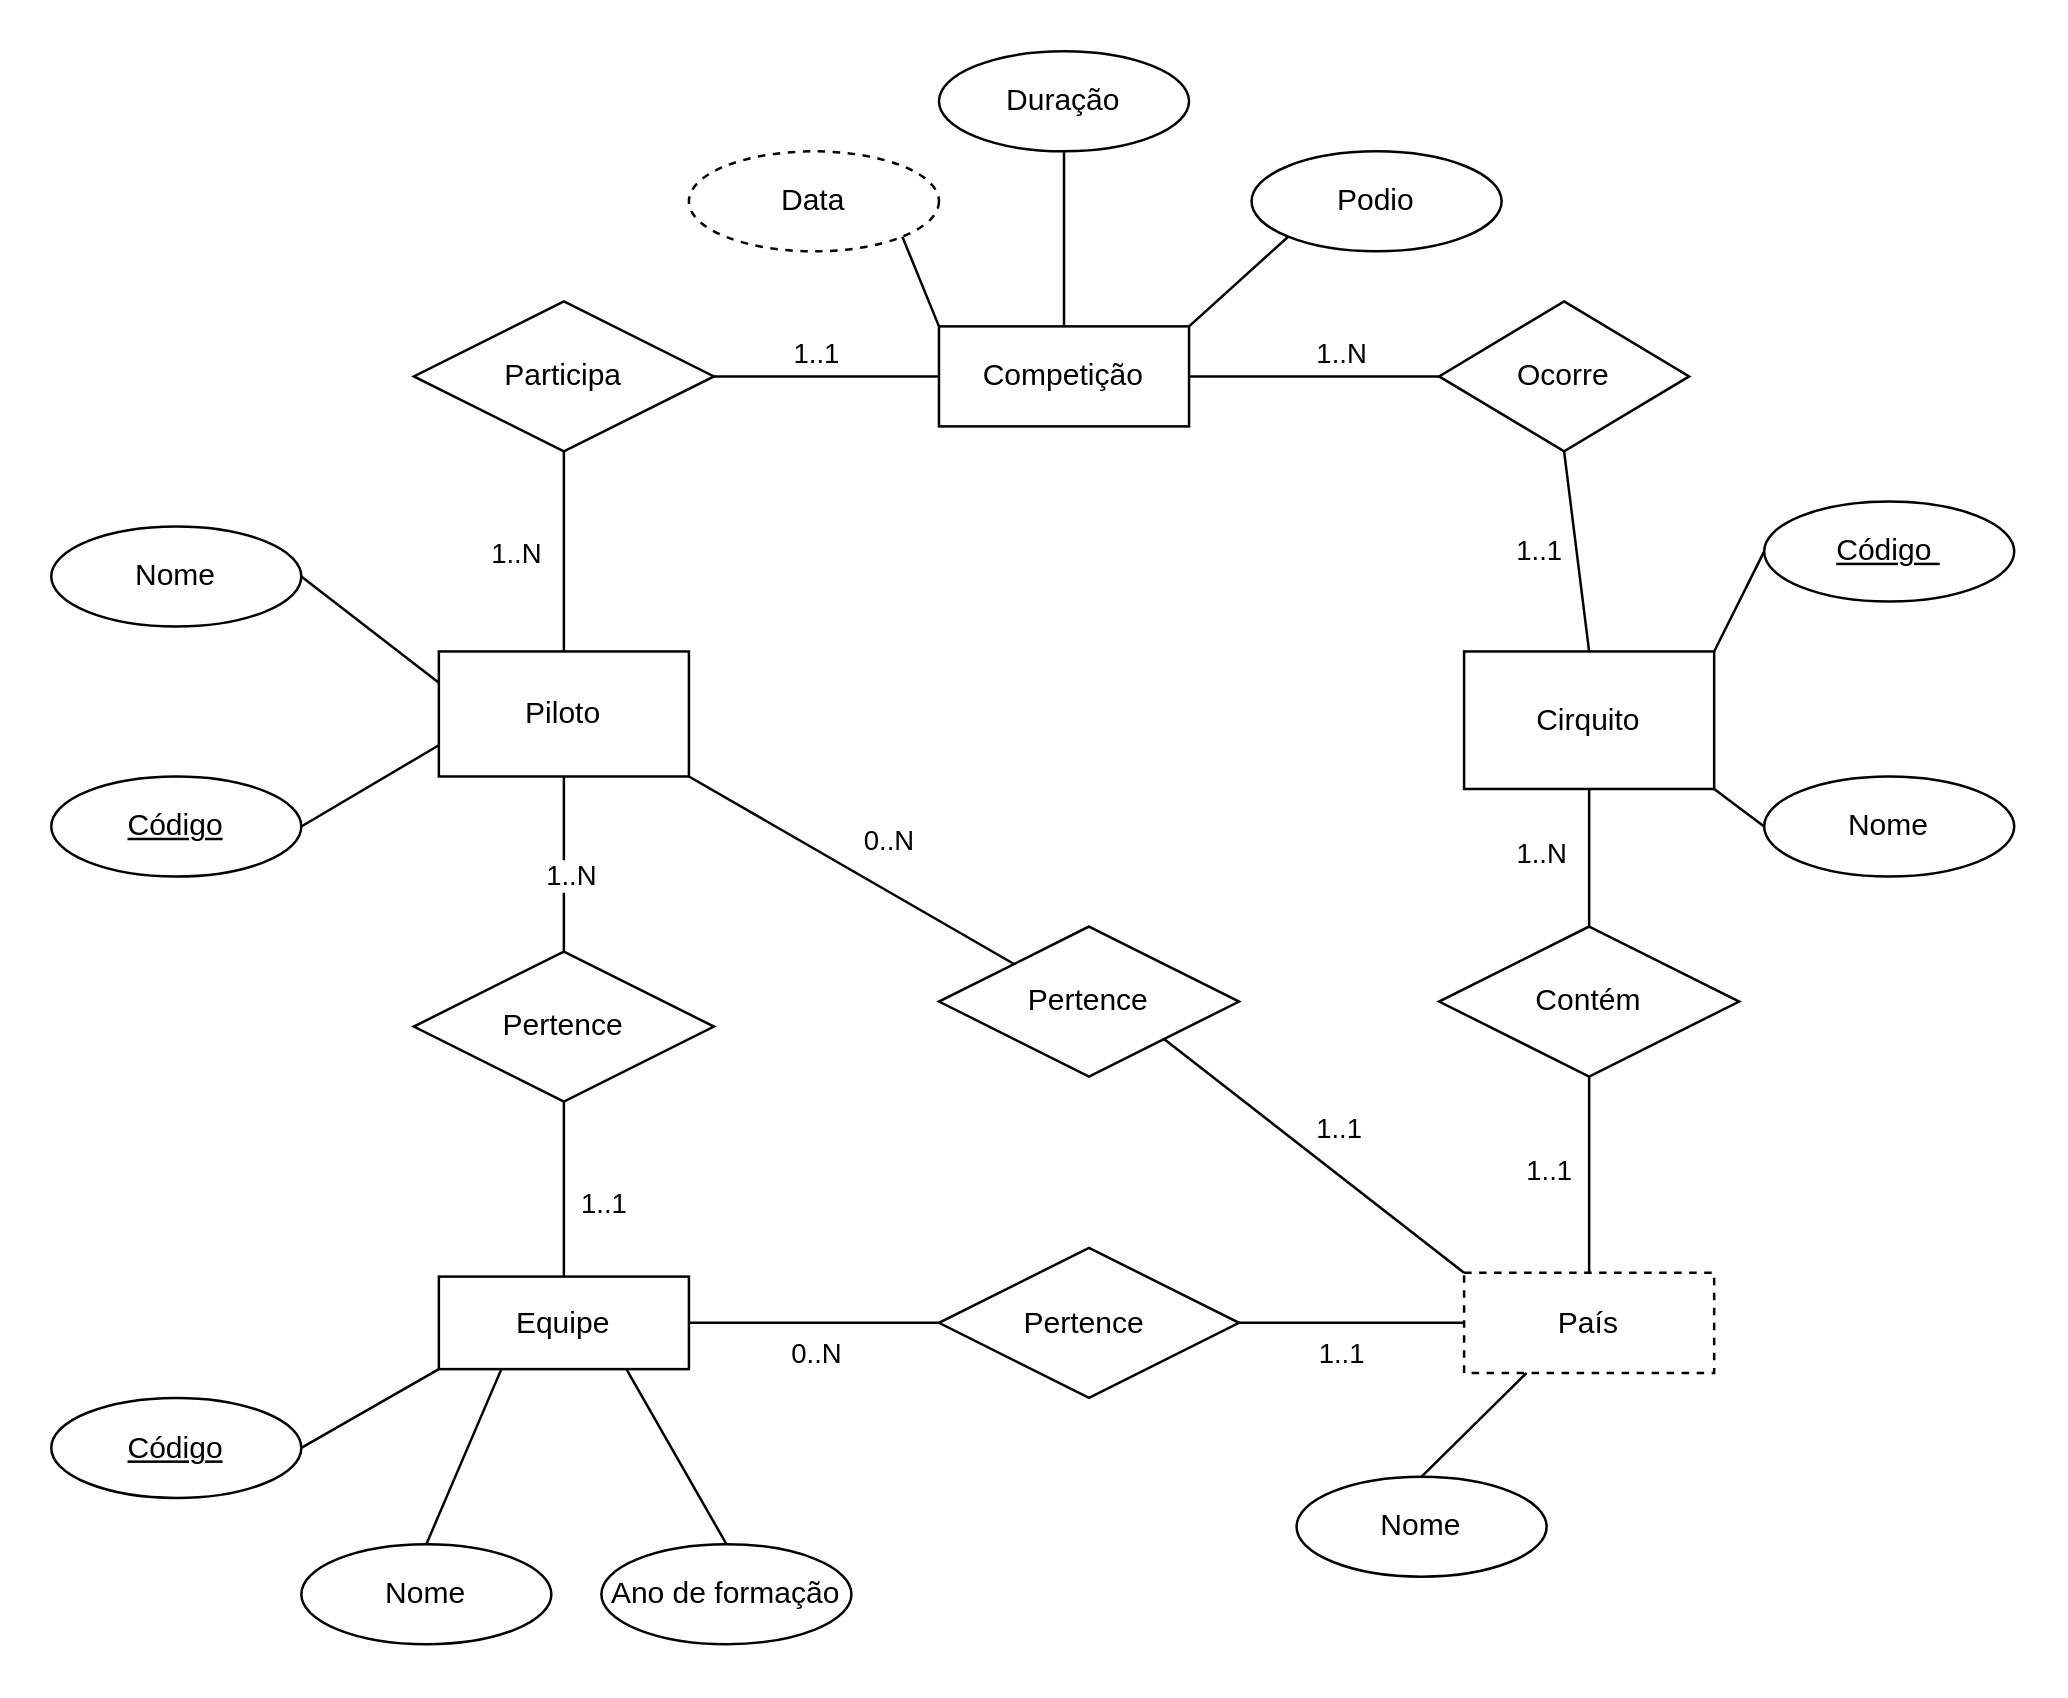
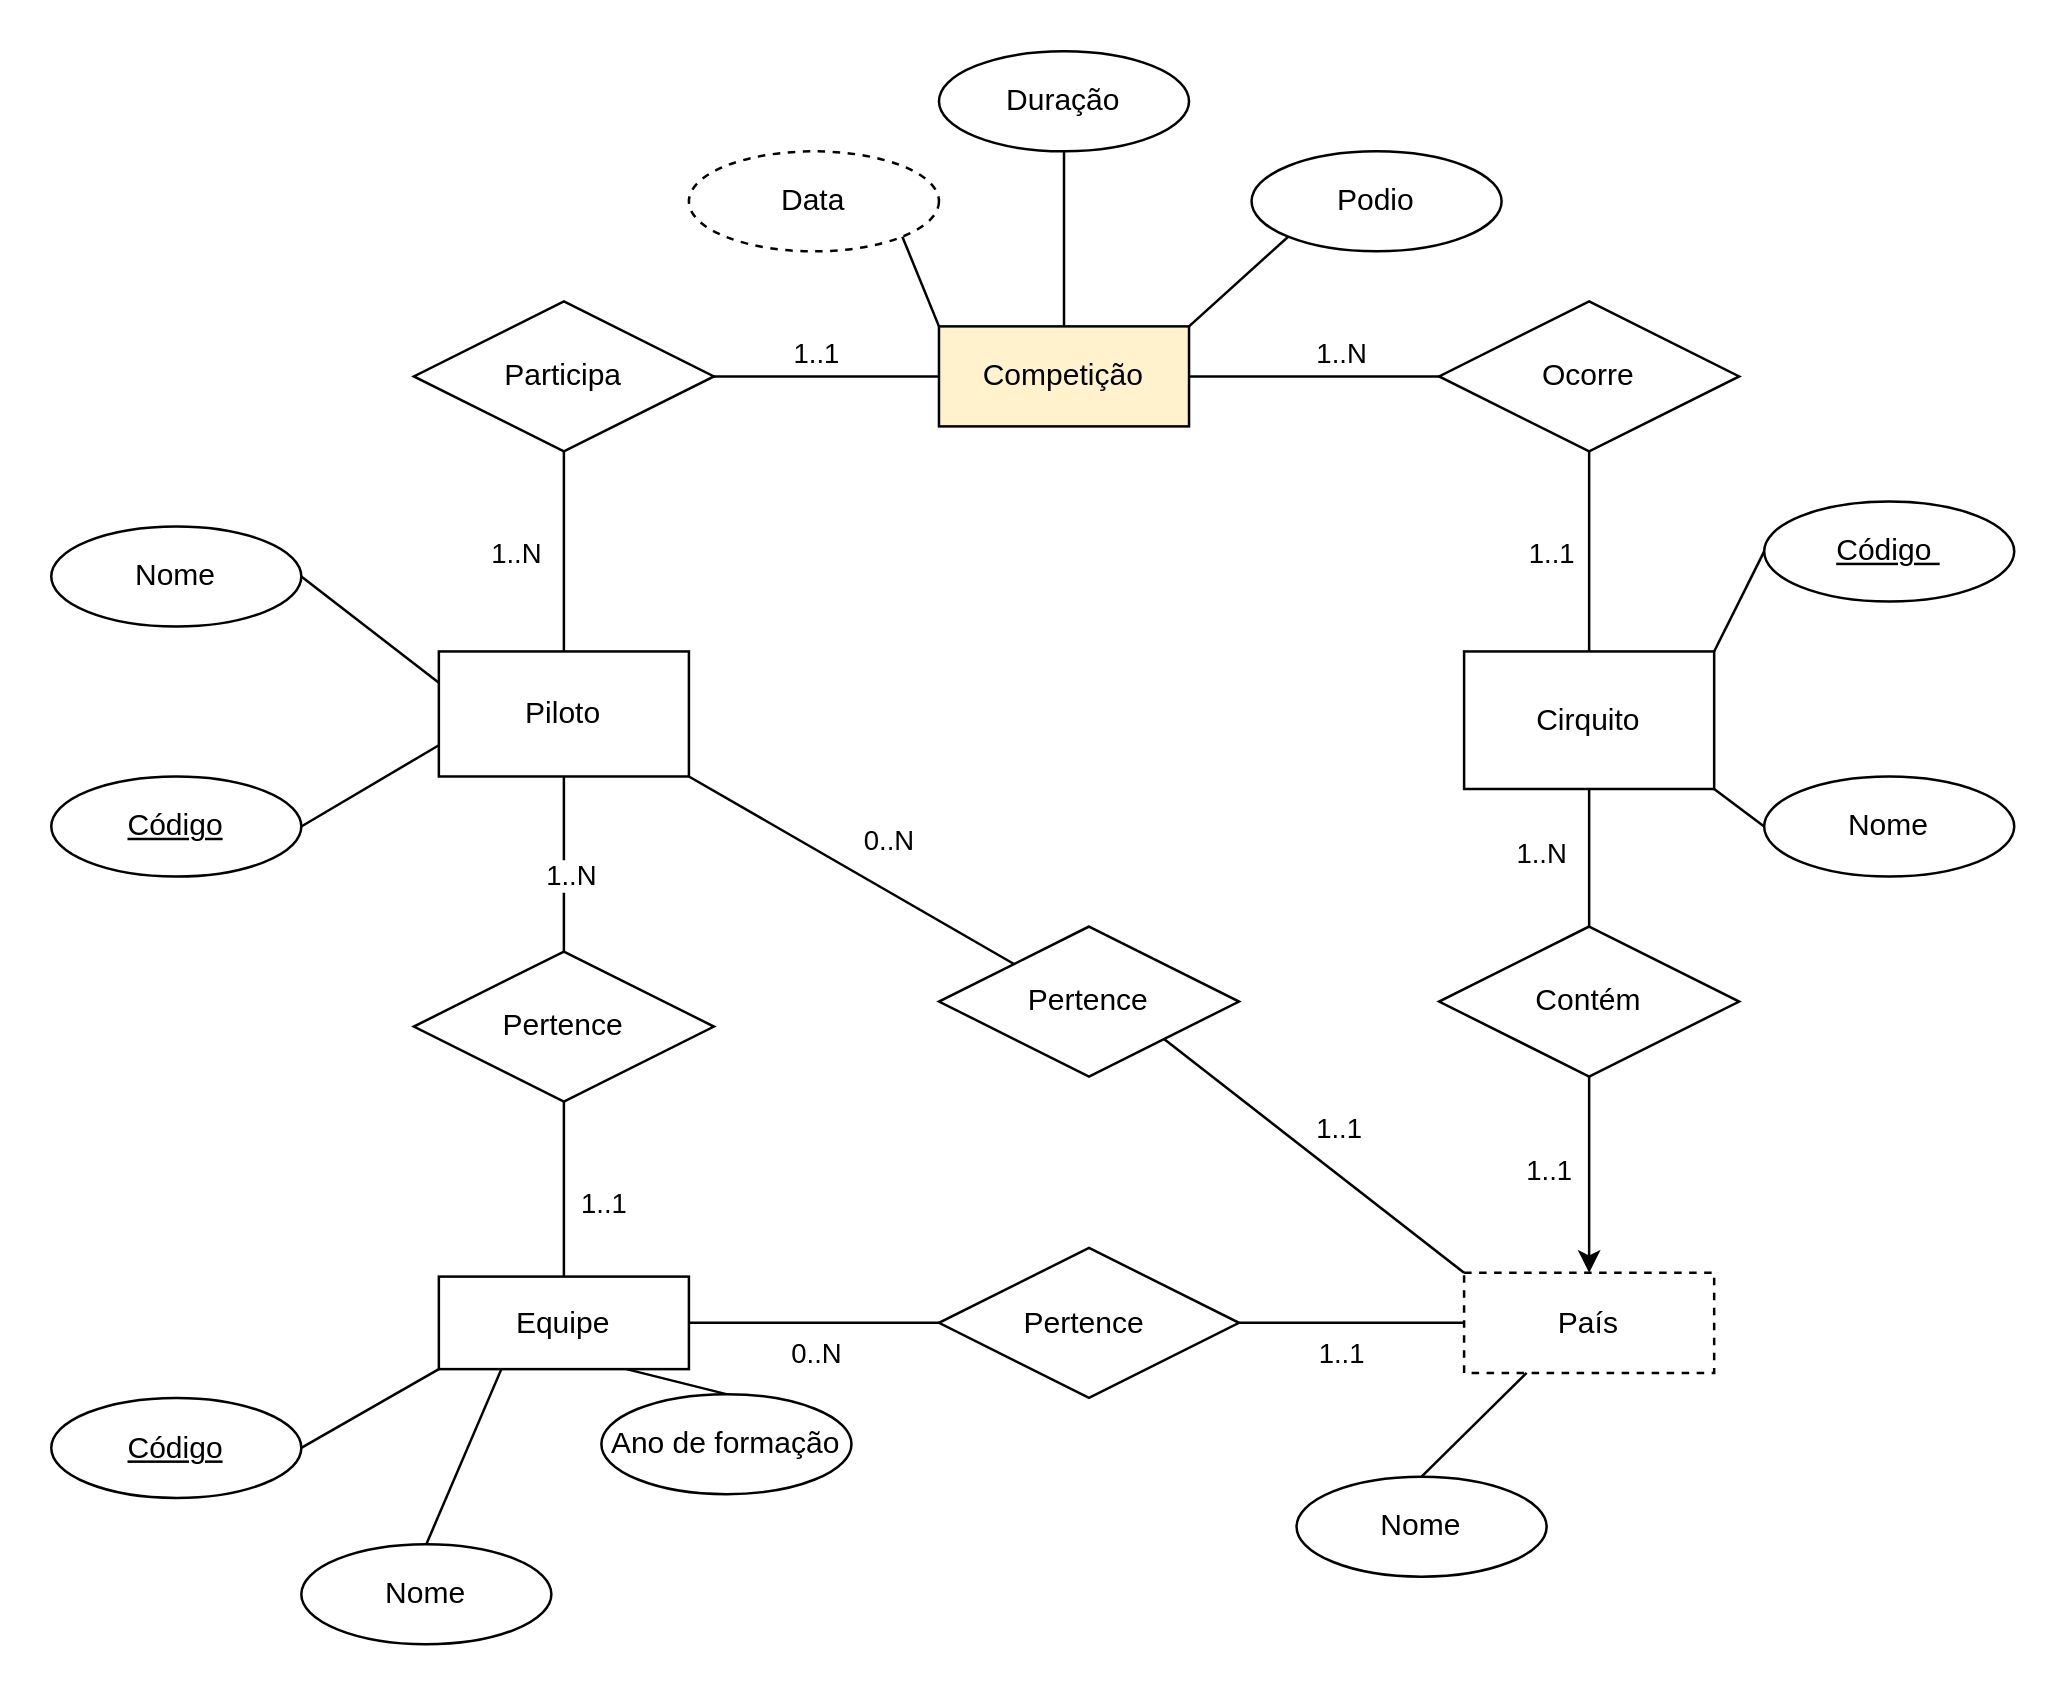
node "Competição": fillcolor #ffffff -> #fff2cc
node "Ocorre": size 250x150 -> 300x150
edge "Contém" -- "País": arrowhead none -> classic
node "Ano de formação": moved (726, 1594) -> (726, 1444)
